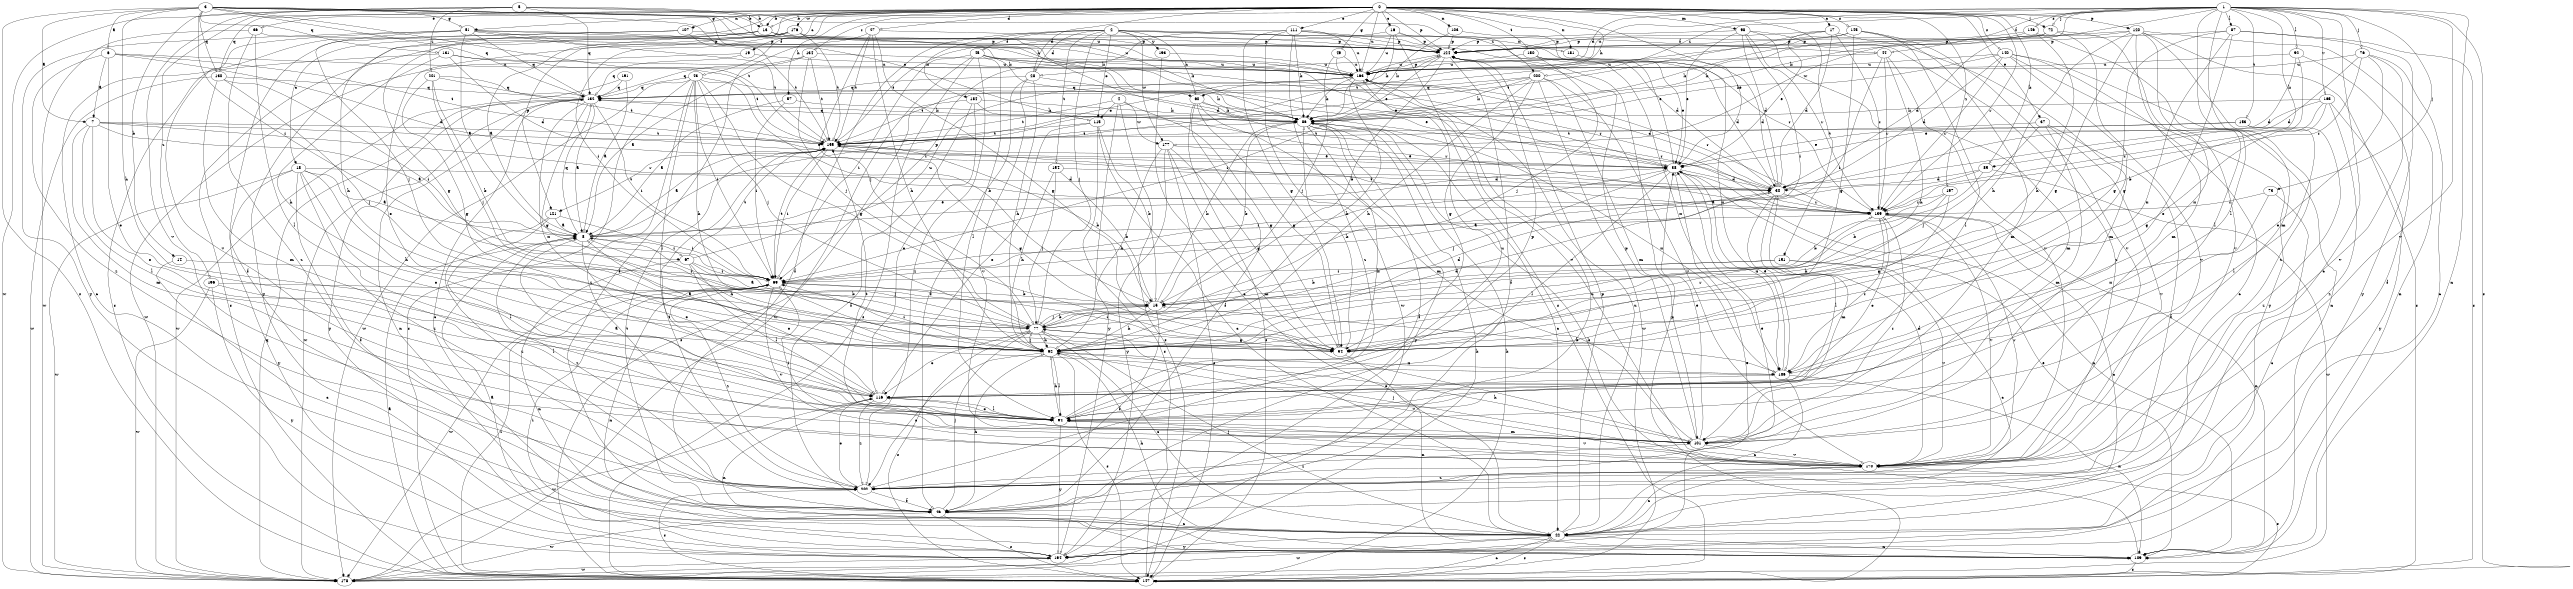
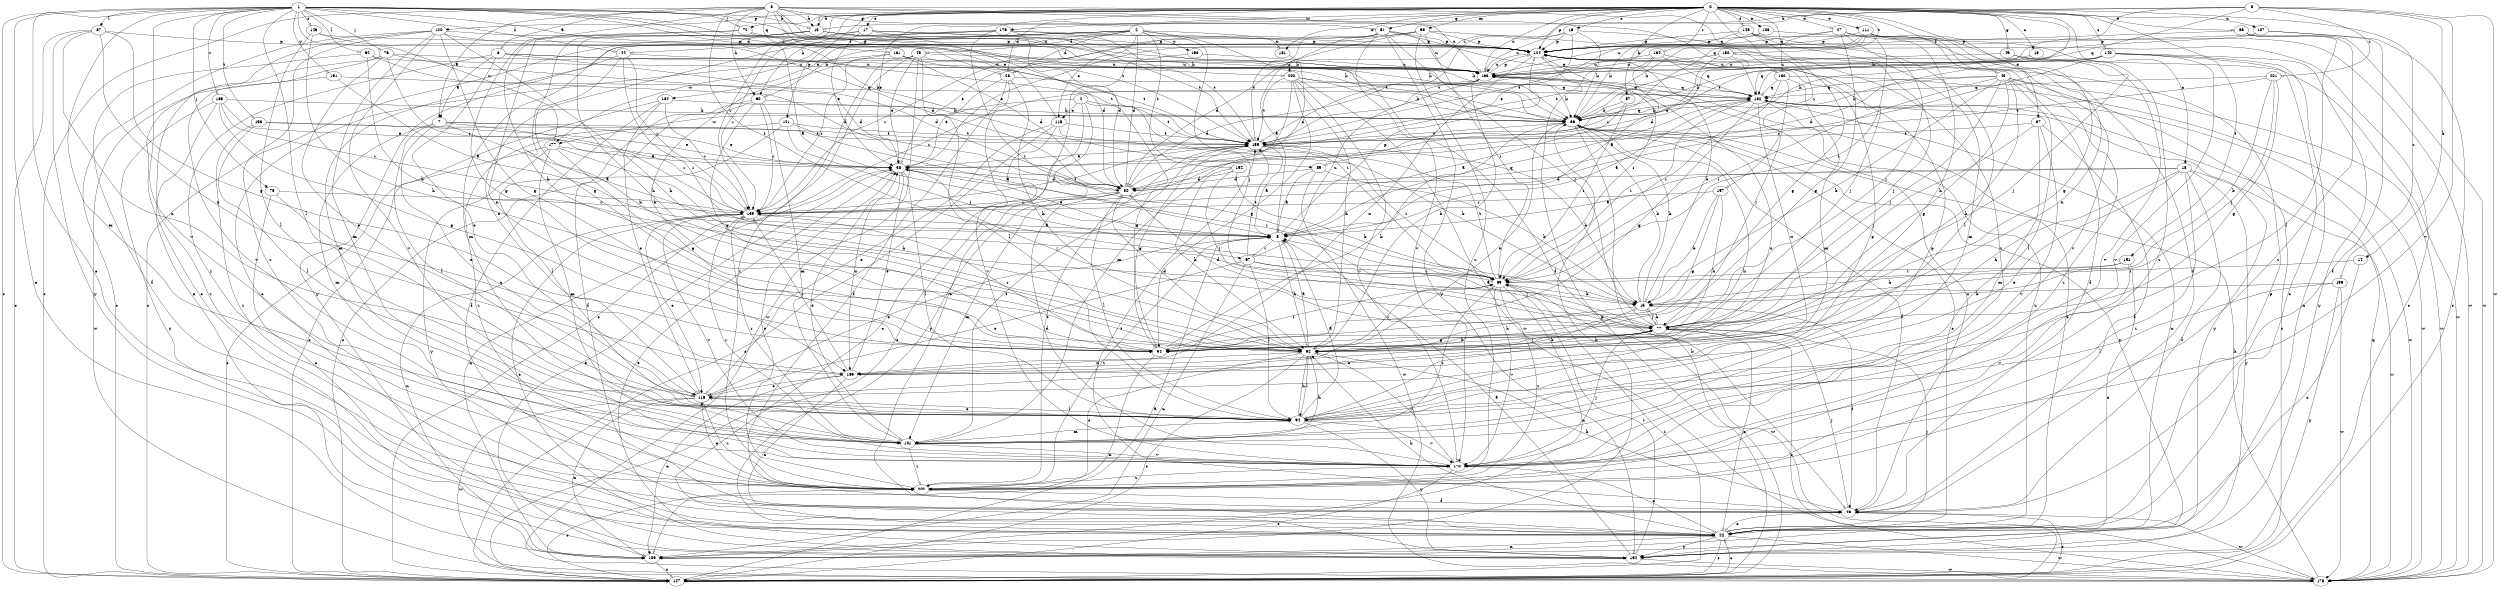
edge "1" -> "191": added, label "y"
edge "155" -> "121": reversed
edge "130" -> "101": now "130" -> "94"
edge "37" -> "101": arrowhead diamond -> onormal
